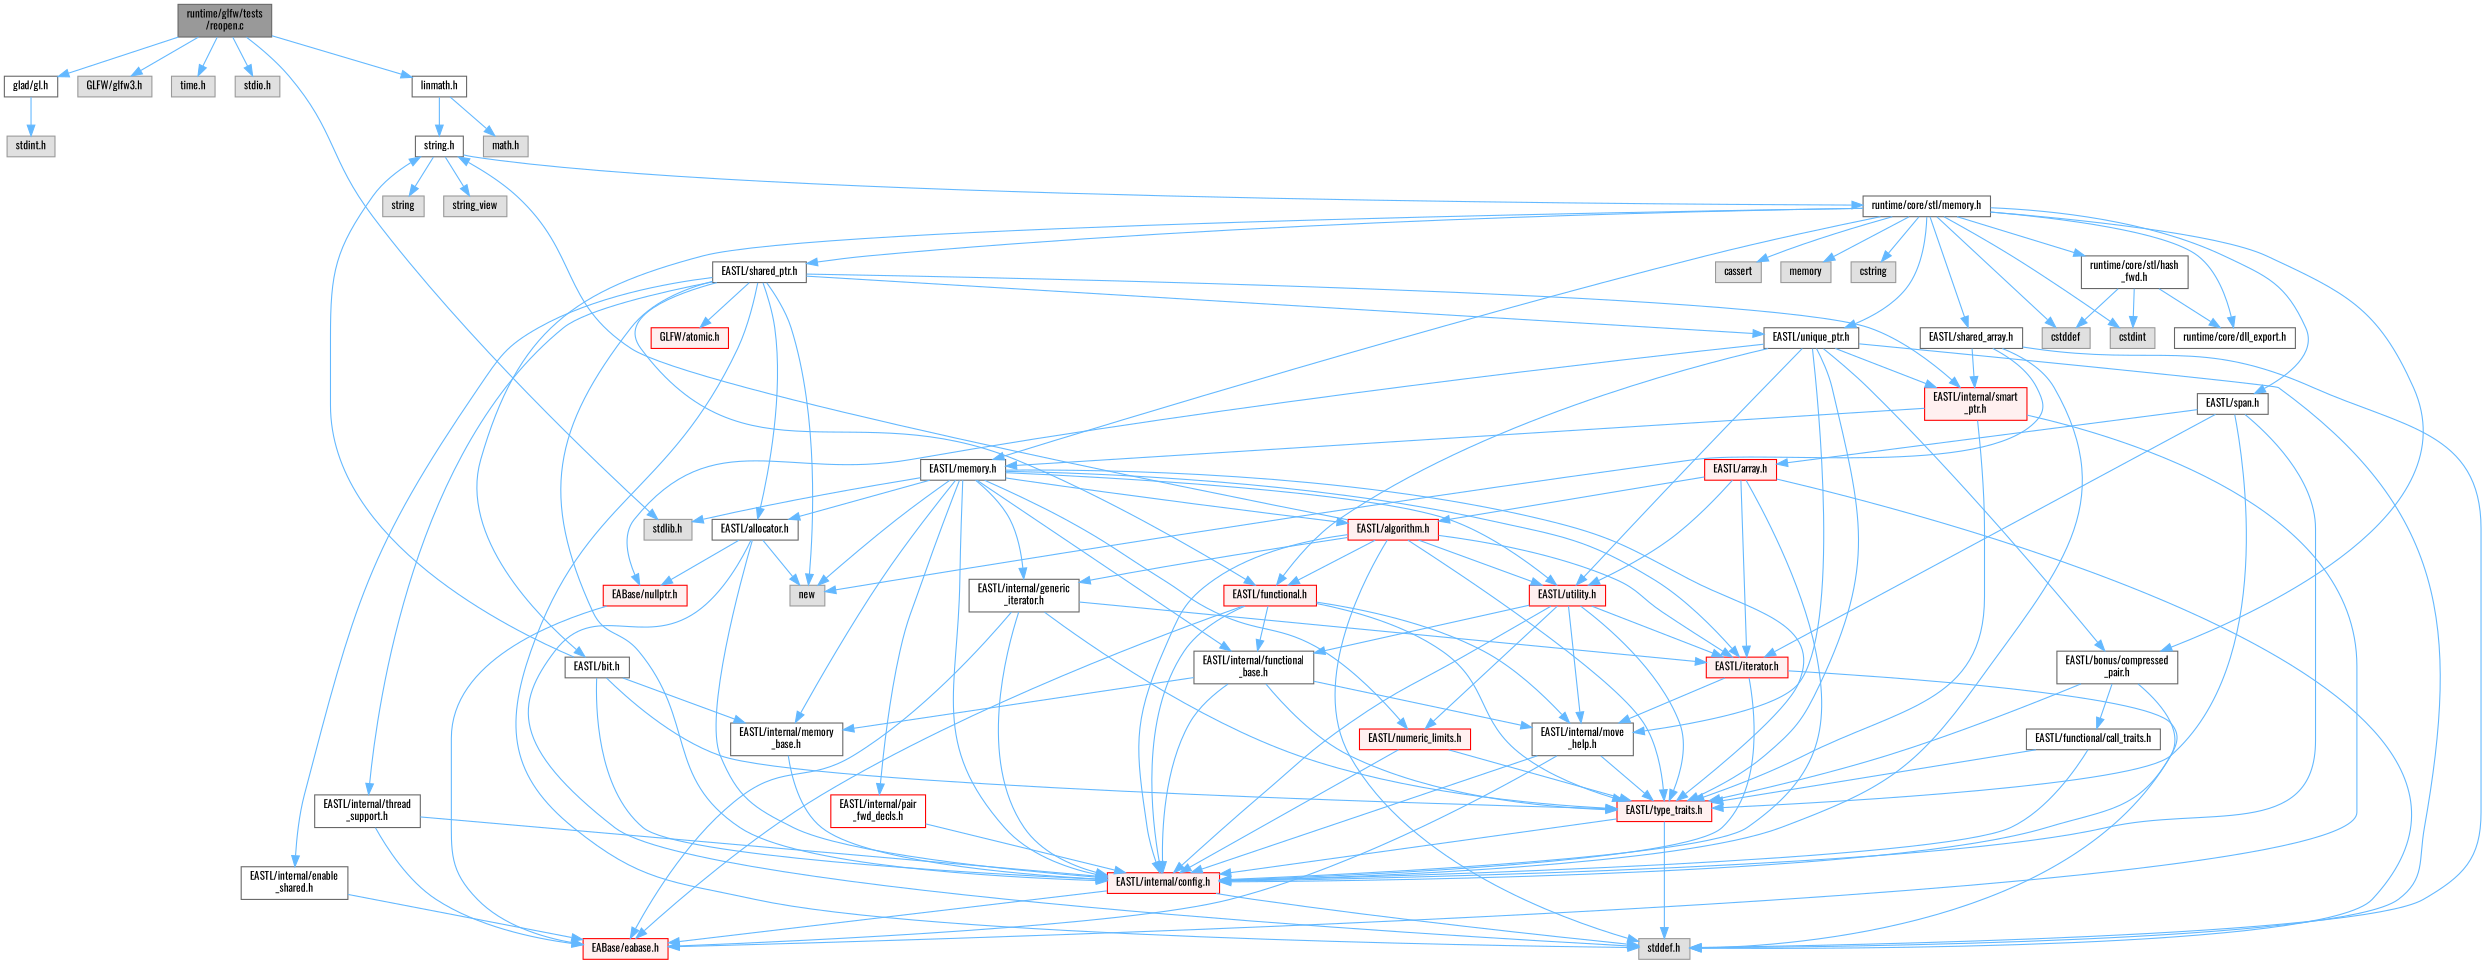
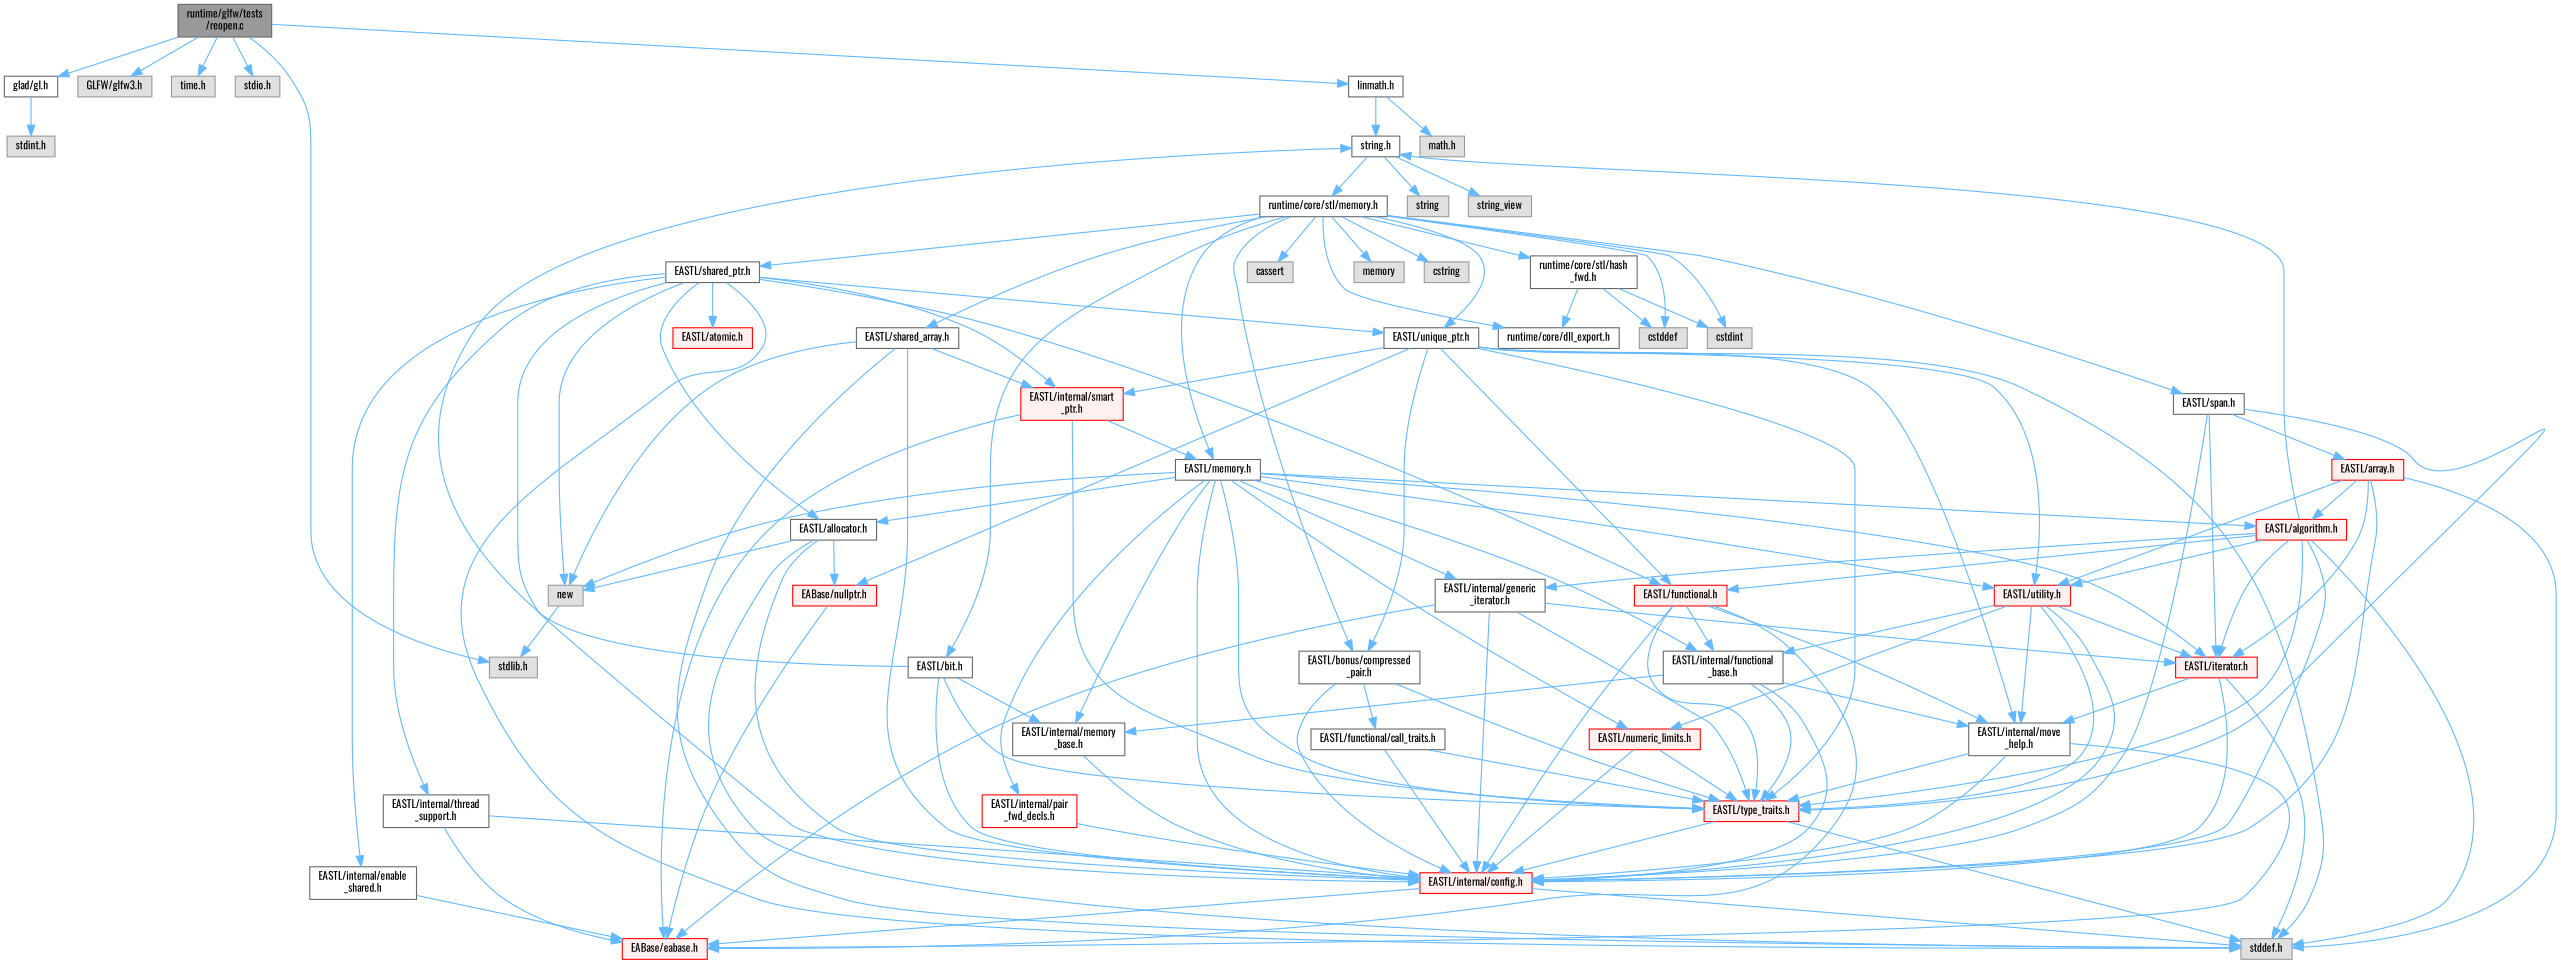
node "GLFW/atomic.h": label "GLFW/atomic.h" -> "EASTL/atomic.h"
edge "EASTL/memory.h" -> "stdlib.h": now "new" -> "stdlib.h"
